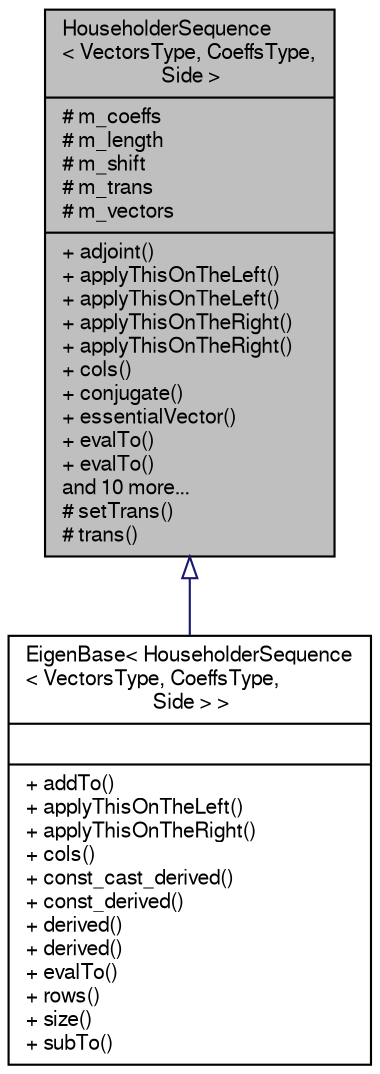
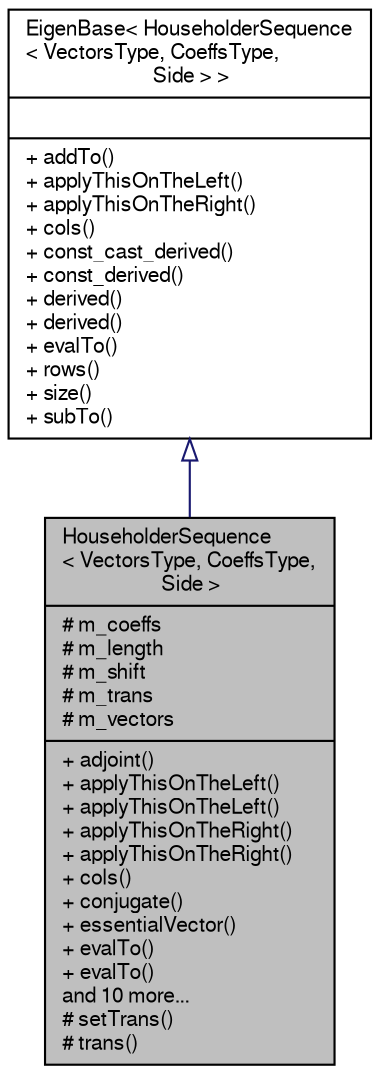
edge "EigenBase< HouseholderSequence" -> "HouseholderSequence": reversed
